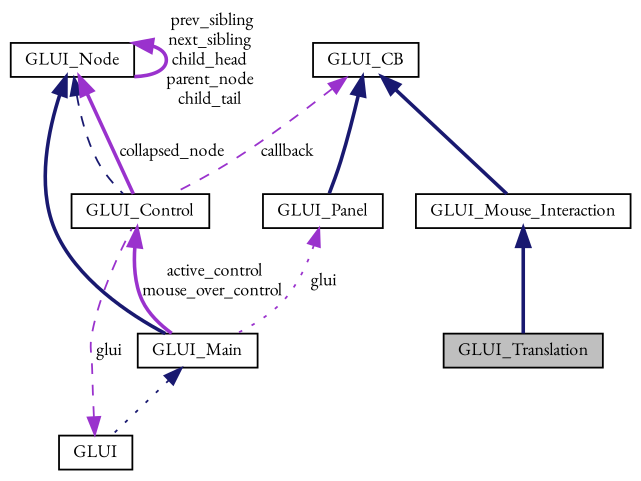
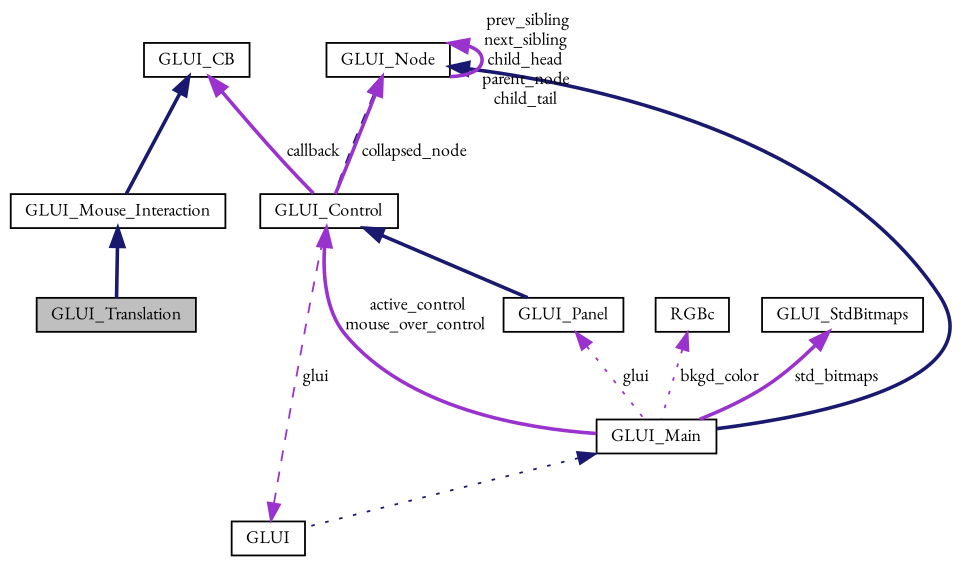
edge "GLUI_Panel" -> "GLUI_CB": now "GLUI_Panel" -> "GLUI_Control"
edge "GLUI_Control" -> "GLUI_CB": style dashed -> bold
node "RGBc": added
node "GLUI_StdBitmaps": added
